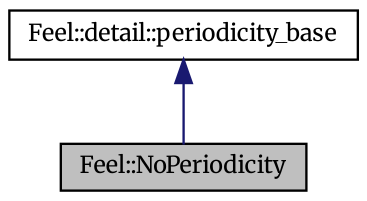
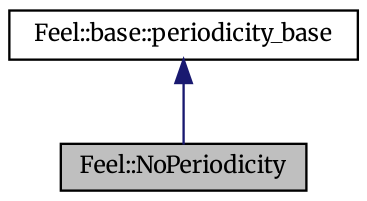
node "Feel::detail::periodicity_base": label "Feel::detail::periodicity_base" -> "Feel::base::periodicity_base"
